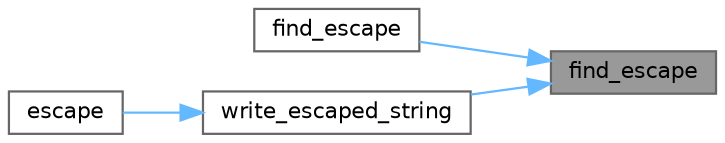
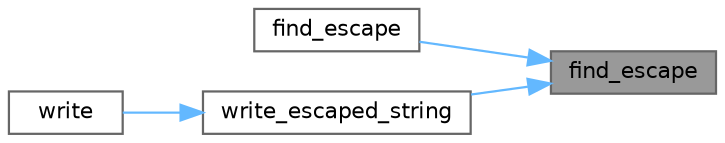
node "escape": label "escape" -> "write"
